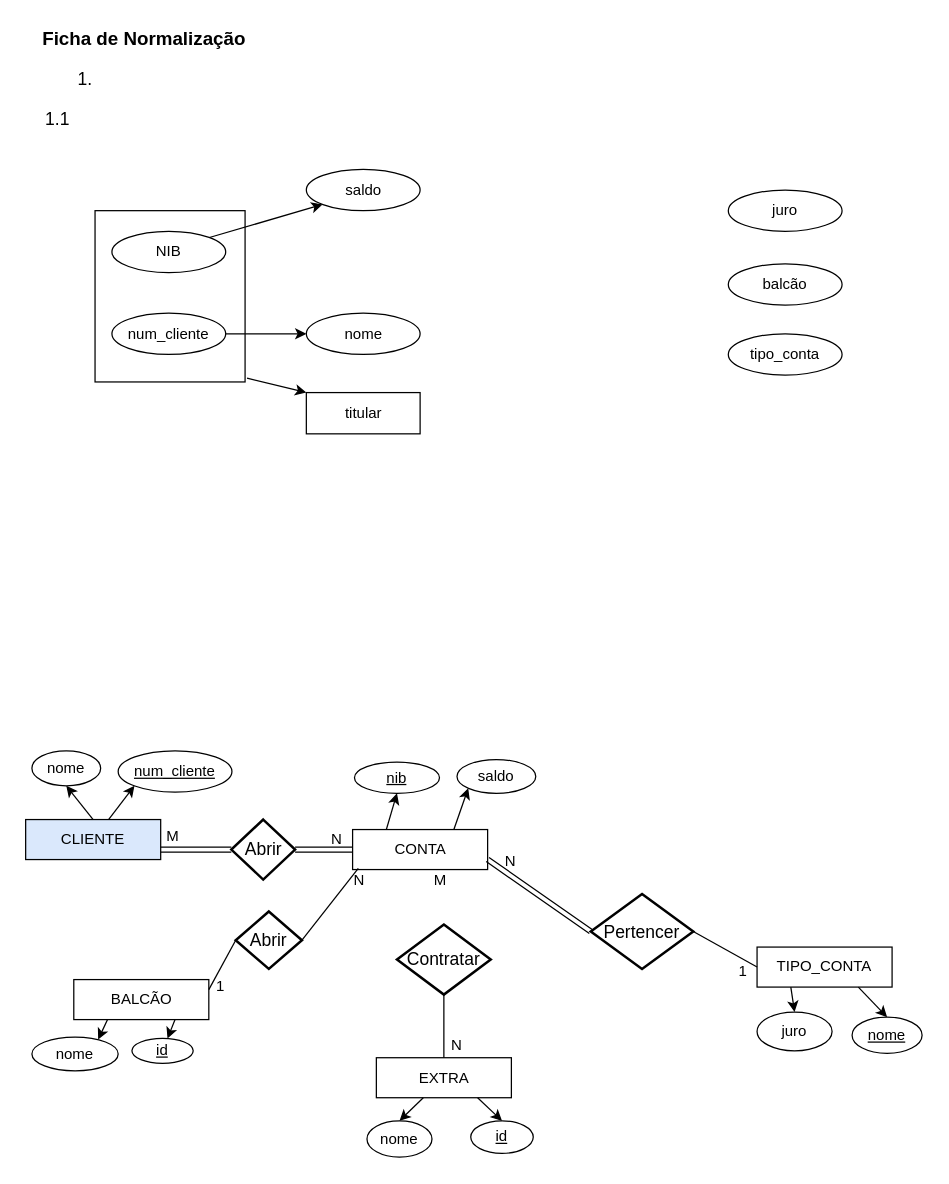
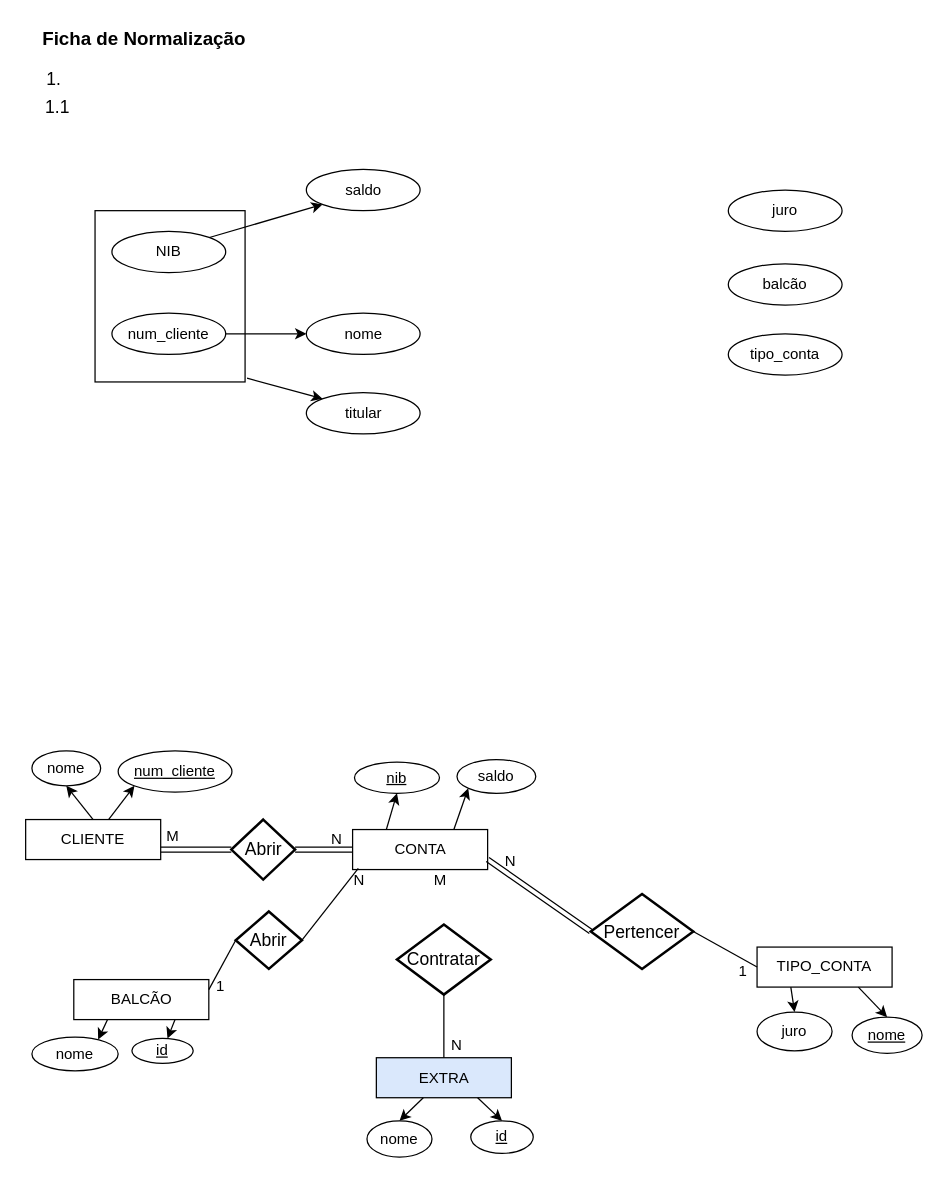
node "1.": moved (89, 75) -> (58, 75)
node "1.1": moved (61, 115) -> (61, 103)
node "titular": shape rectangle -> ellipse
node "CLIENTE": fillcolor #dae8fc -> #ffffff
node "EXTRA": fillcolor #ffffff -> #dae8fc
